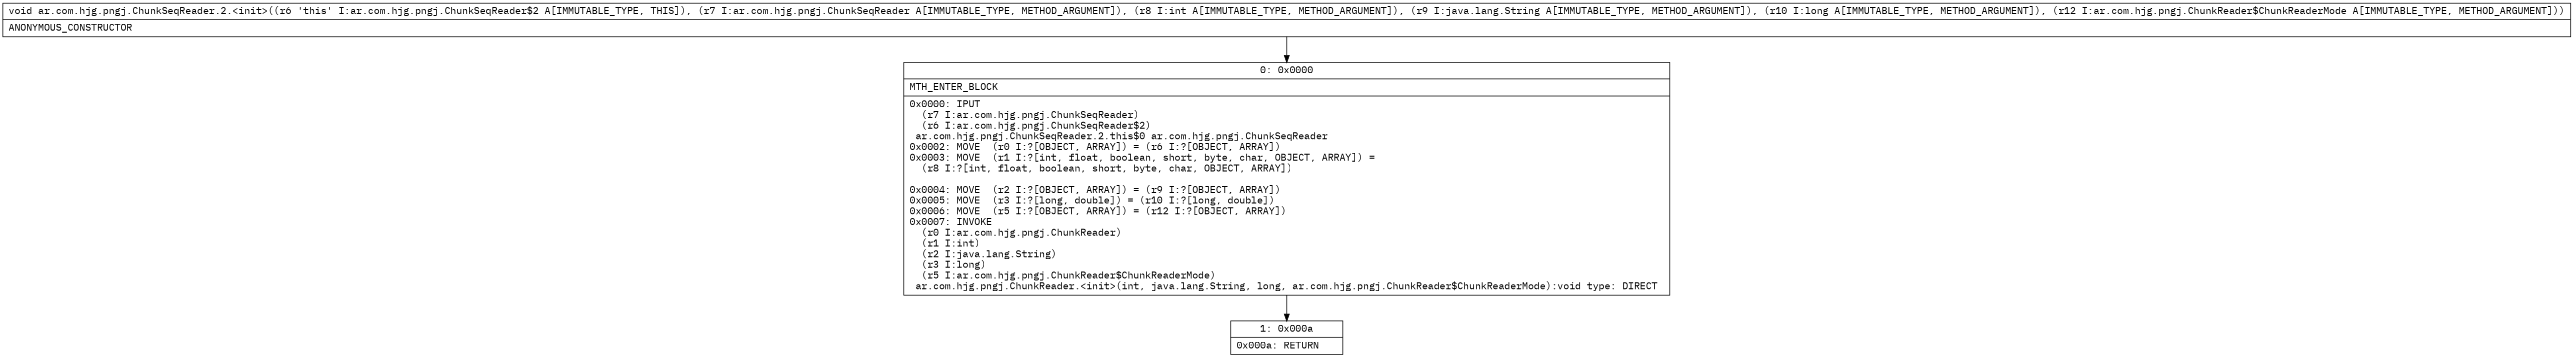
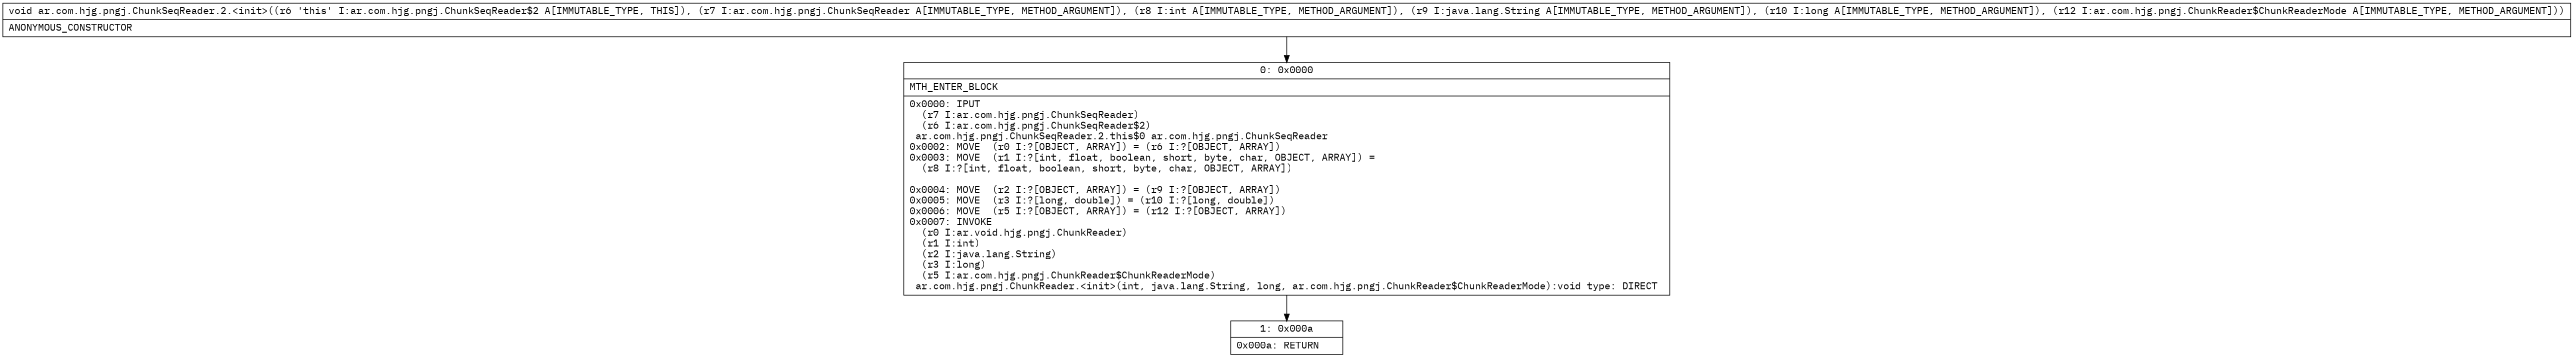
node "0: 0x0000": text "(r0 I:ar.com.hjg.pngj.ChunkReader)" -> "(r0 I:ar.void.hjg.pngj.ChunkReader)"
